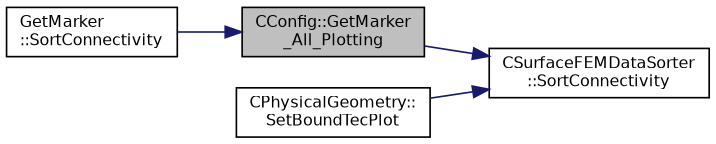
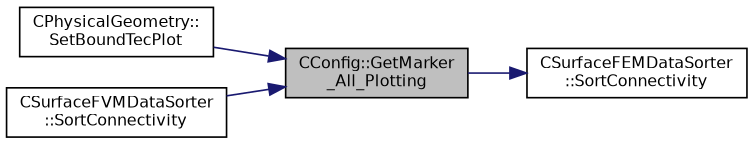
node "GetMarker ::SortConnectivity": label "GetMarker ::SortConnectivity" -> "CSurfaceFVMDataSorter ::SortConnectivity"
edge "CPhysicalGeometry:: SetBoundTecPlot" -> "CSurfaceFEMDataSorter ::SortConnectivity": now "CPhysicalGeometry:: SetBoundTecPlot" -> "CConfig::GetMarker _All_Plotting"
